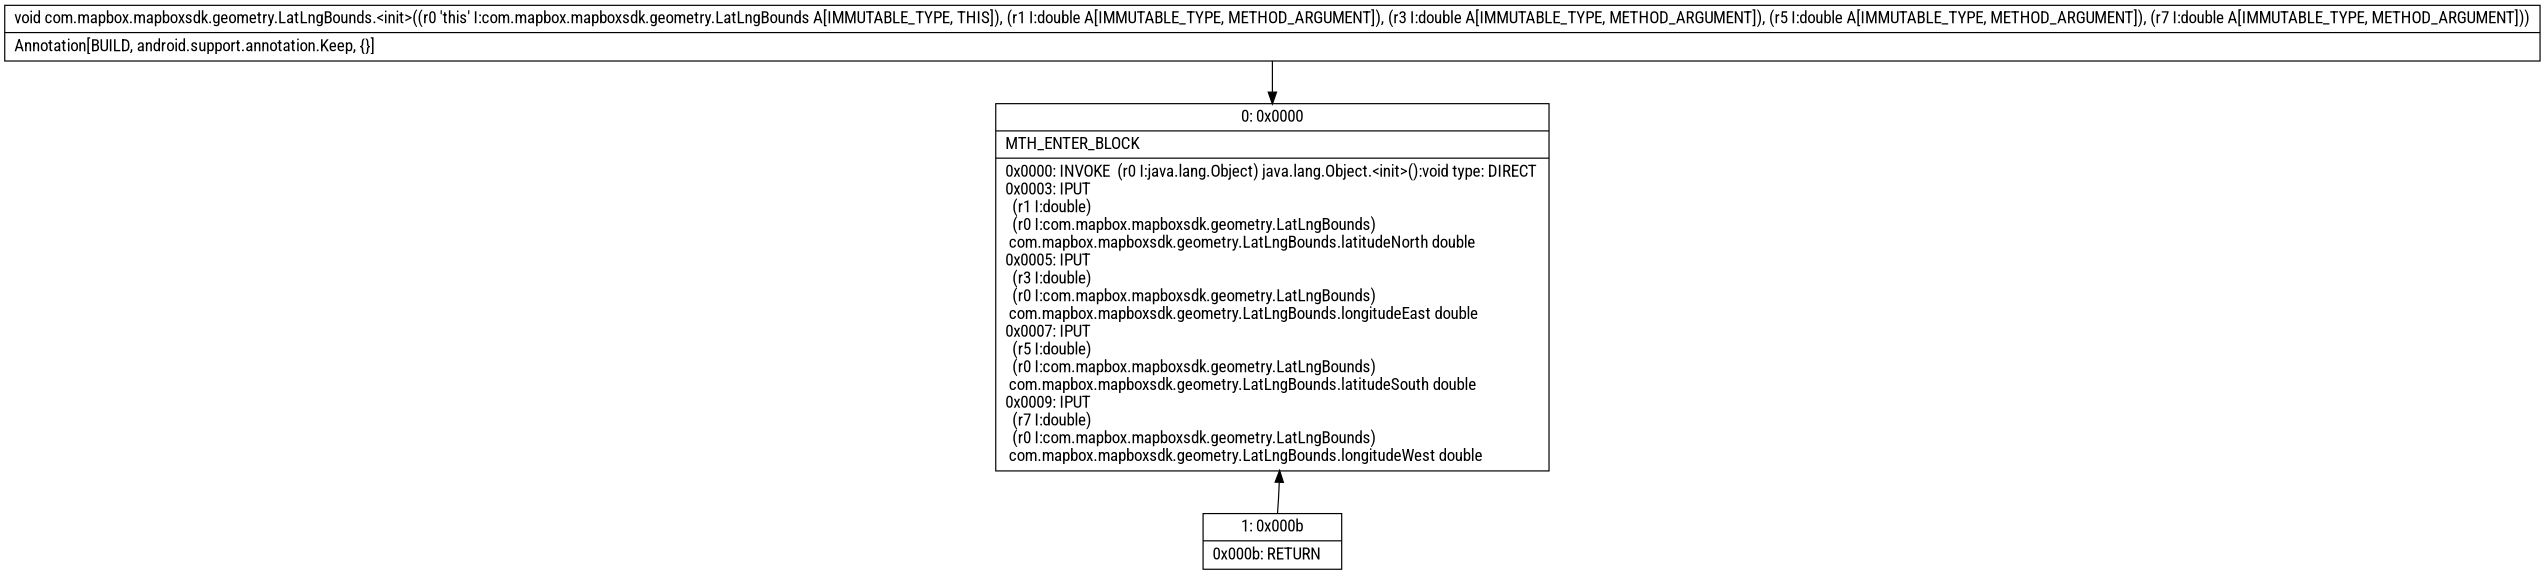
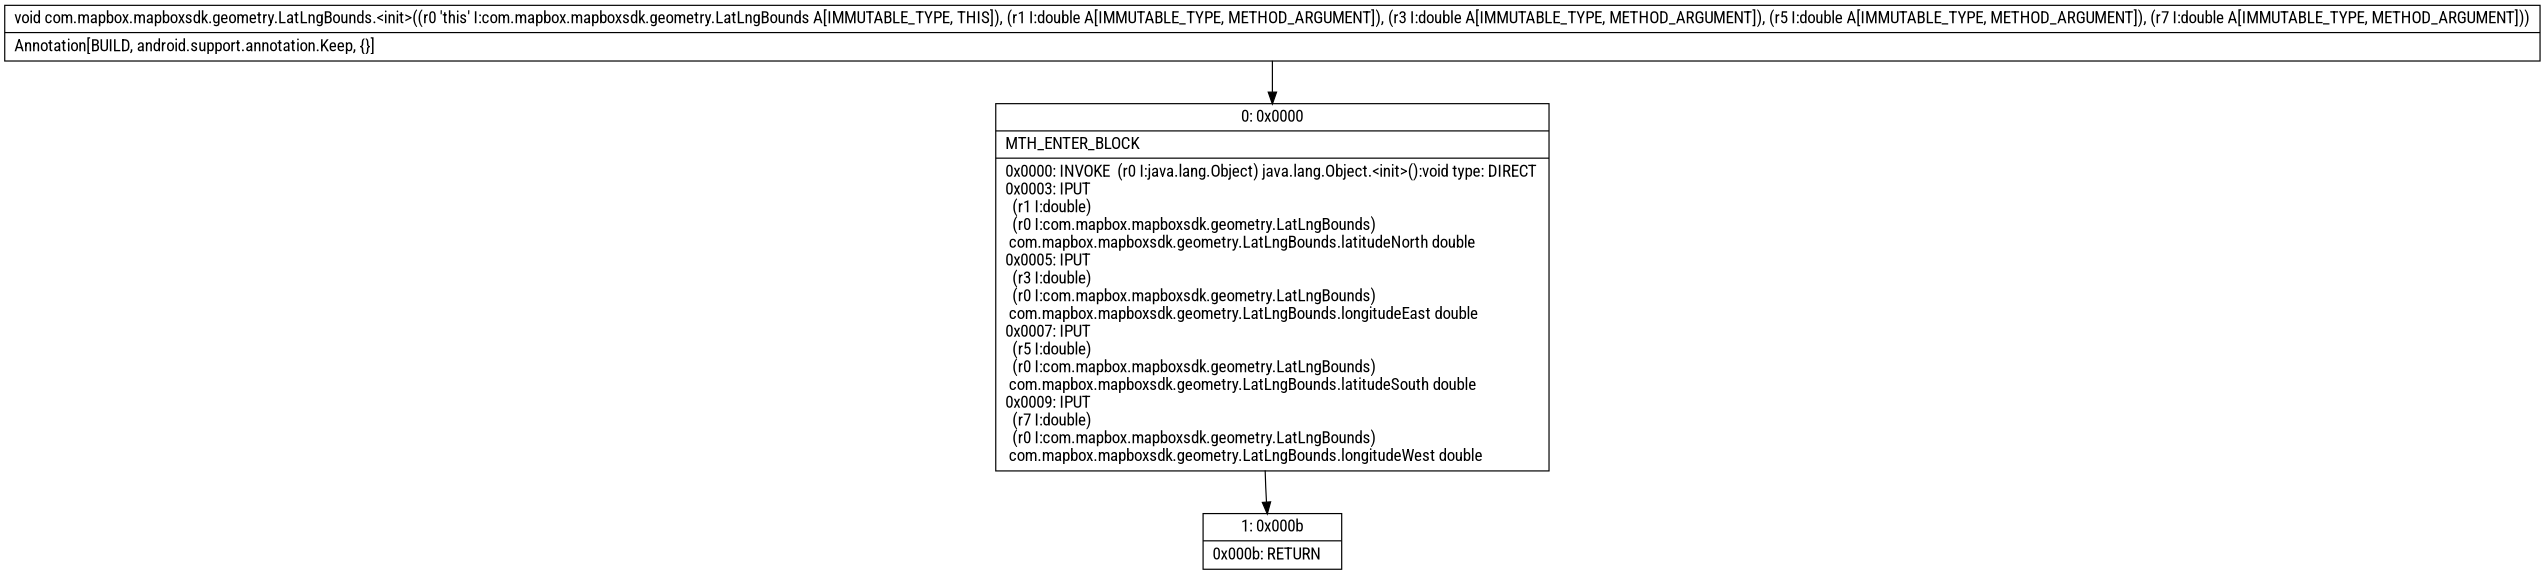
edge "1: 0x000b" -> "0: 0x0000": reversed
